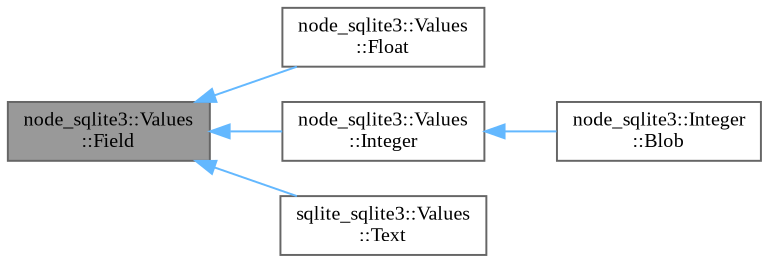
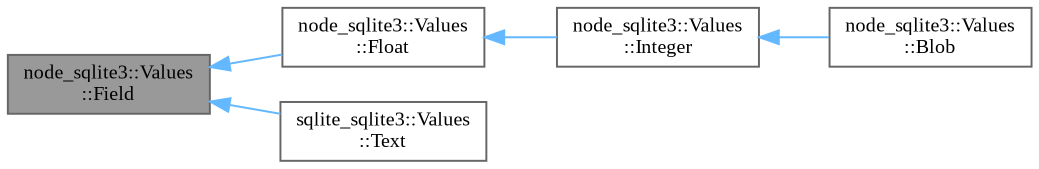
edge "node_sqlite3::Values ::Integer" -> "node_sqlite3::Values ::Field": now "node_sqlite3::Values ::Integer" -> "node_sqlite3::Values ::Float"
node "node_sqlite3::Integer ::Blob": label "node_sqlite3::Integer ::Blob" -> "node_sqlite3::Values ::Blob"
